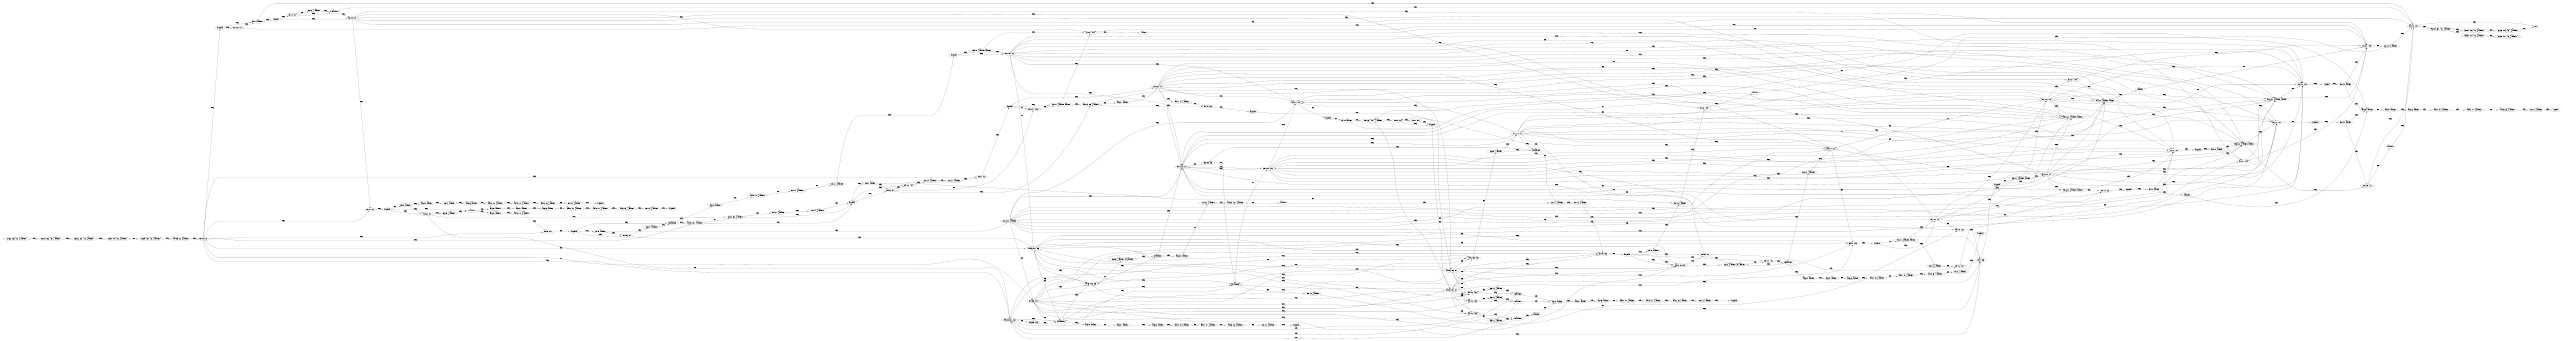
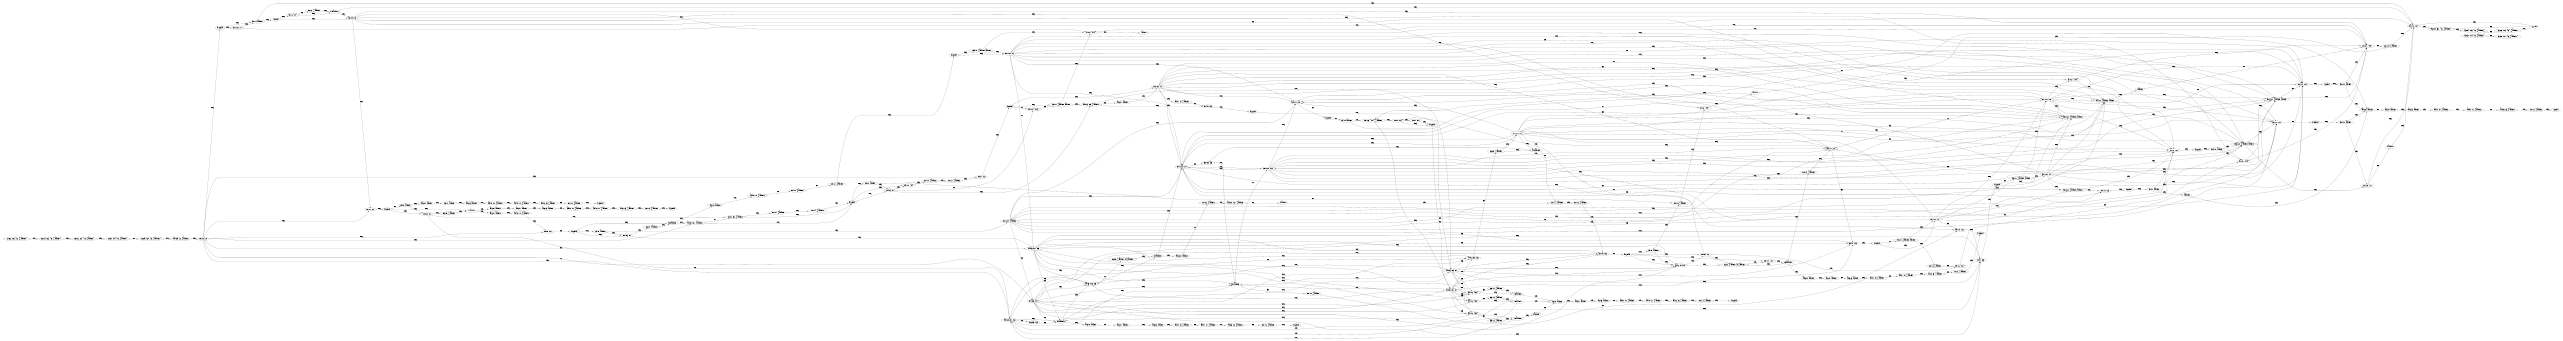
edge "ldp x24 , x23 , [ sp , # address ]" -> "ldp x26 , x25 , [ sp ] , # address": reversed
edge "ldp x29 , x30 , [ sp , # address ]" -> "ldp x20 , x19 , [ sp , # address ]": now "ldp x29 , x30 , [ sp , # address ]" -> "mov"
edge "add x23 , x23 , x0" -> "b.hs address": reversed
